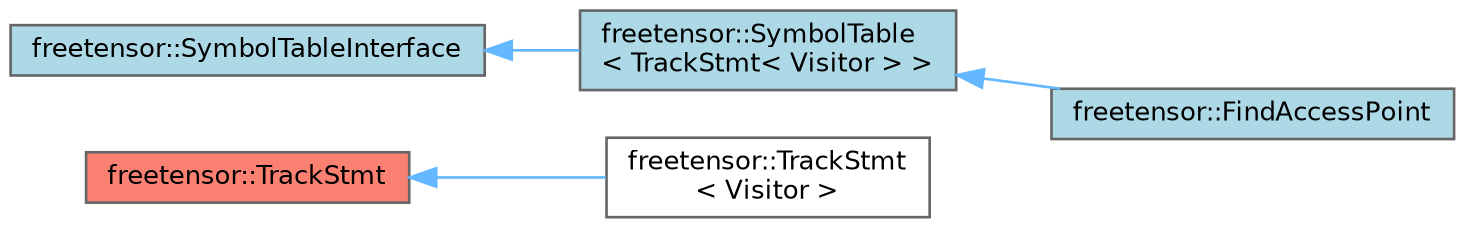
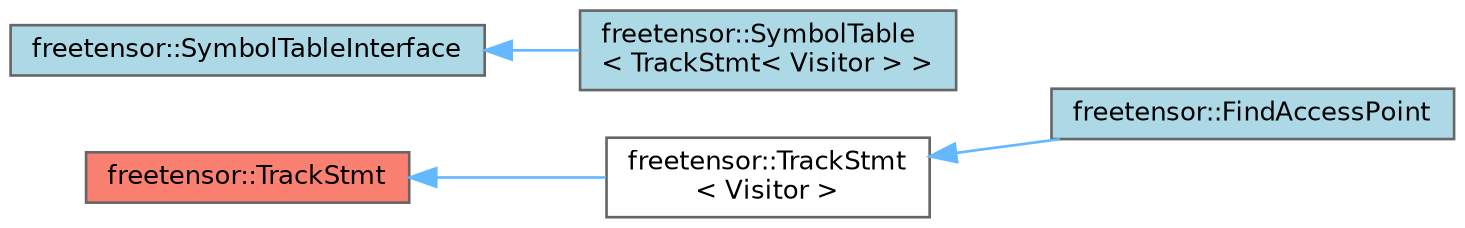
edge "freetensor::FindAccessPoint" -> "freetensor::SymbolTable < TrackStmt< Visitor > >": now "freetensor::FindAccessPoint" -> "freetensor::TrackStmt < Visitor >"
